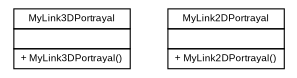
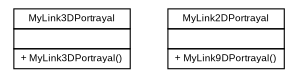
node "MyLink2DPortrayal": text "+ MyLink2DPortrayal()" -> "+ MyLink9DPortrayal()"
